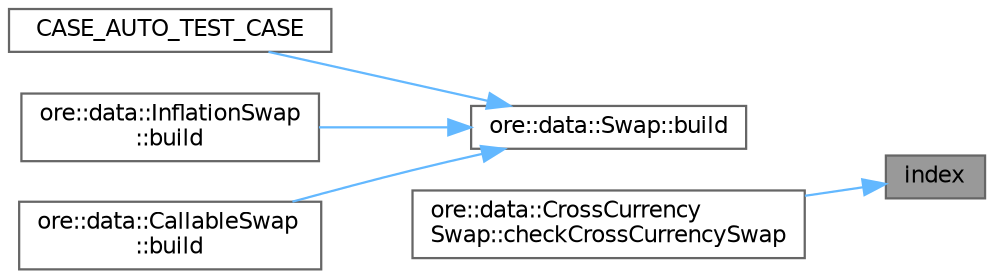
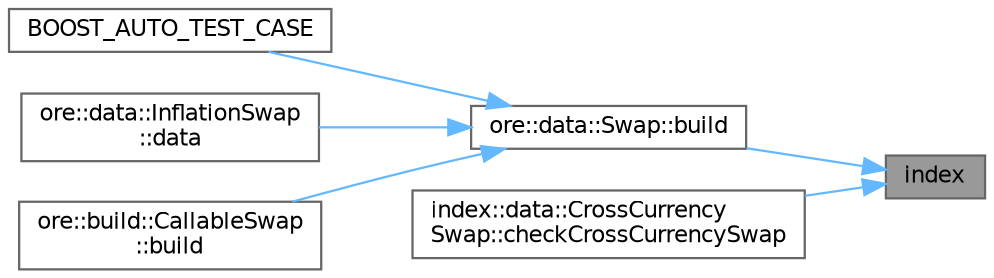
node "CASE_AUTO_TEST_CASE": label "CASE_AUTO_TEST_CASE" -> "BOOST_AUTO_TEST_CASE"
node "ore::data::InflationSwap ::build": label "ore::data::InflationSwap ::build" -> "ore::data::InflationSwap ::data"
edge "ore::data::Swap::build" -> "index": added
node "ore::data::CrossCurrency Swap::checkCrossCurrencySwap": label "ore::data::CrossCurrency Swap::checkCrossCurrencySwap" -> "index::data::CrossCurrency Swap::checkCrossCurrencySwap"
node "ore::data::CallableSwap ::build": label "ore::data::CallableSwap ::build" -> "ore::build::CallableSwap ::build"
